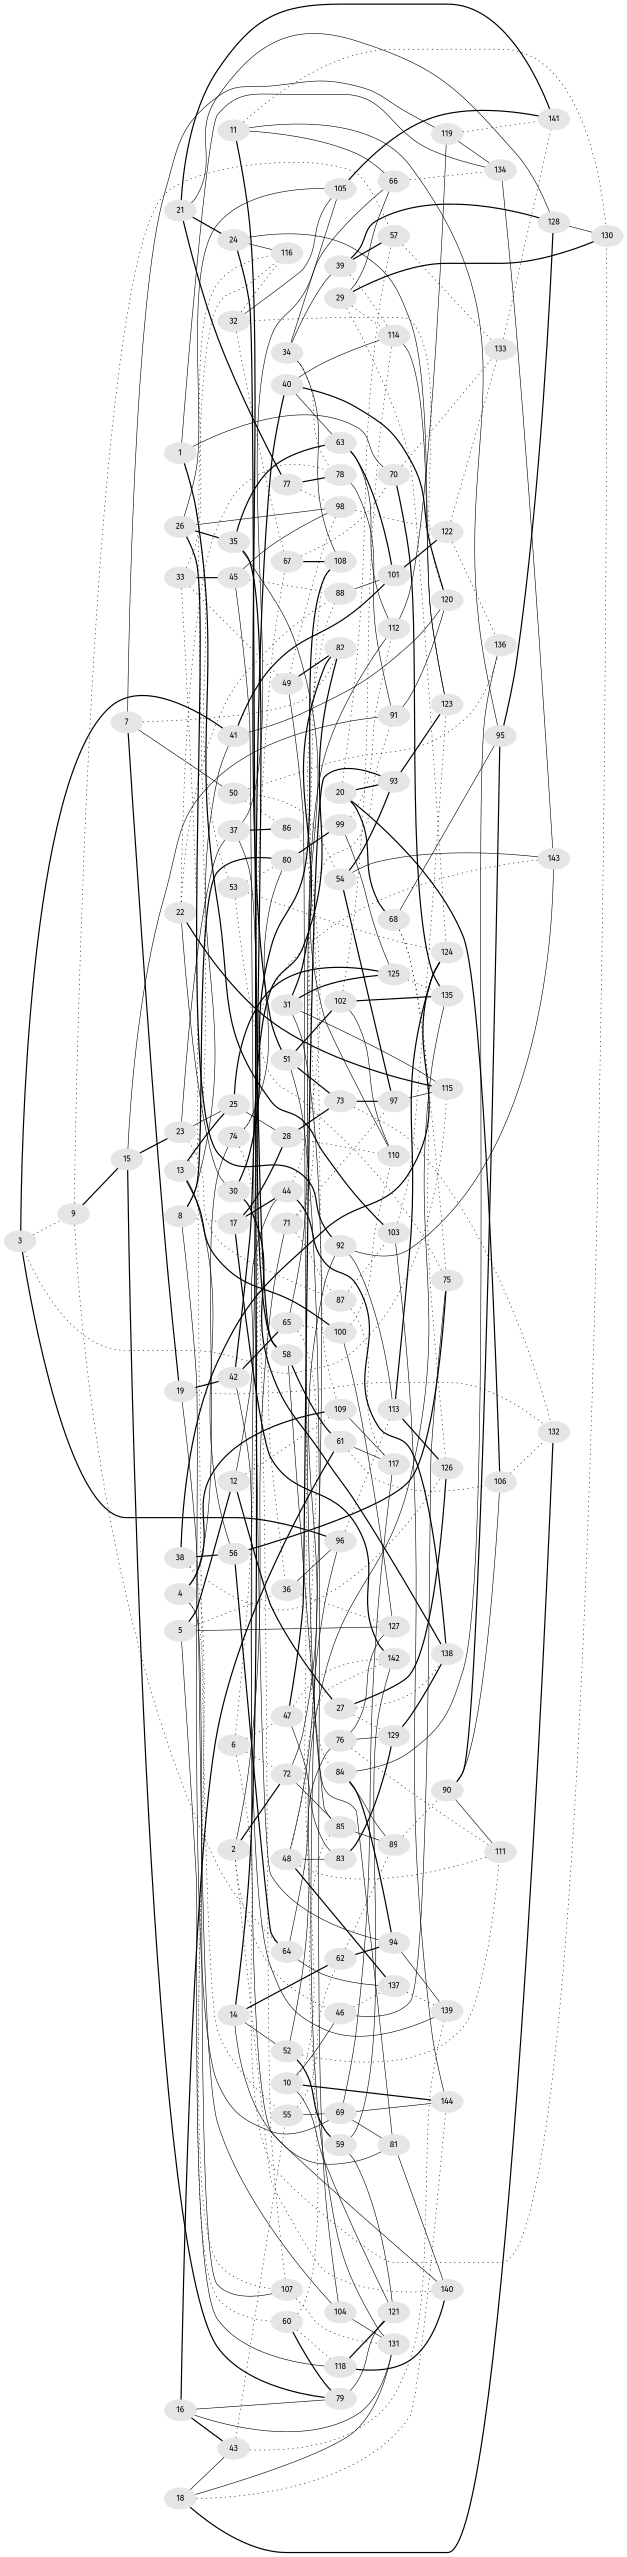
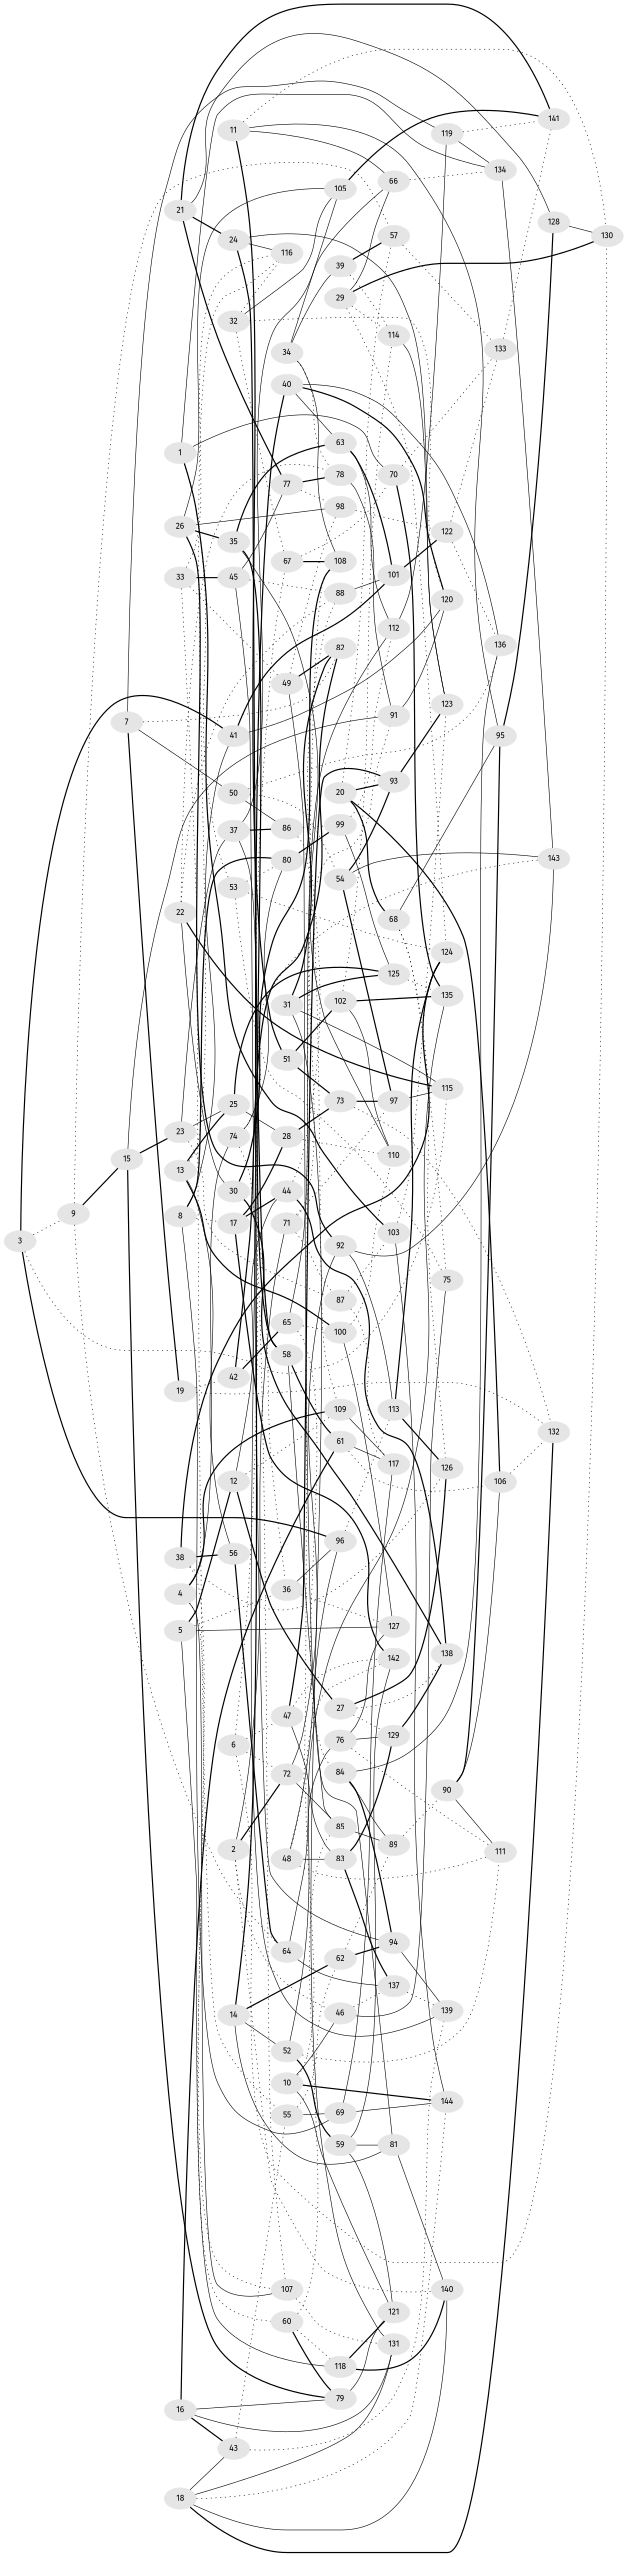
edge "128" -- "39": removed
edge "114" -- "40": now "136" -- "40"
edge "98" -- "45": now "77" -- "45"
edge "50" -- "86": style dotted -> solid
edge "42" -- "19": style bold -> dotted
edge "75" -- "56": removed
edge "48" -- "137": now "83" -- "137"
edge "42" -- "140": now "18" -- "140"
edge "69" -- "81": now "59" -- "81"
node "104": removed
